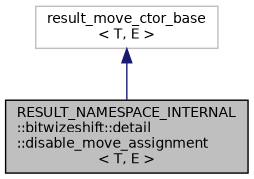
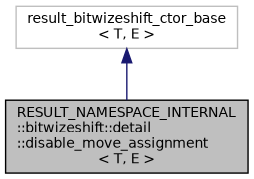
node "result_move_ctor_base < T, E >": label "result_move_ctor_base < T, E >" -> "result_bitwizeshift_ctor_base < T, E >"
